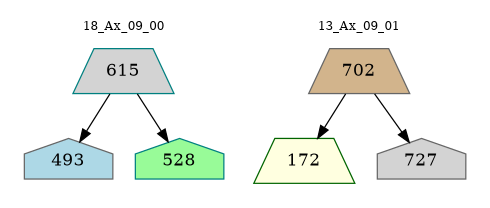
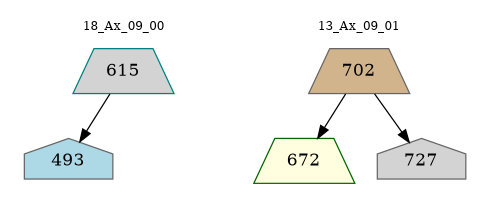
node "528": removed
node "172": label "172" -> "672"
